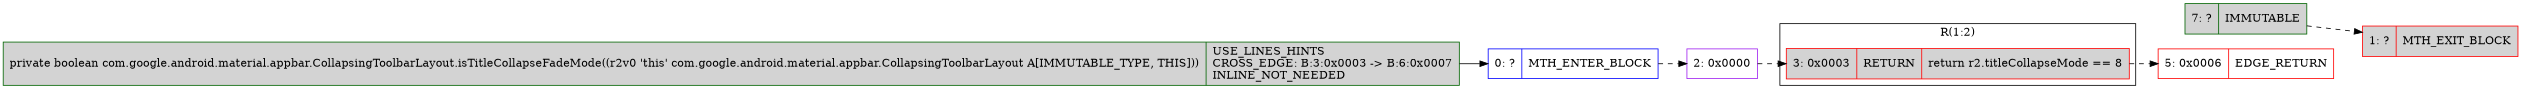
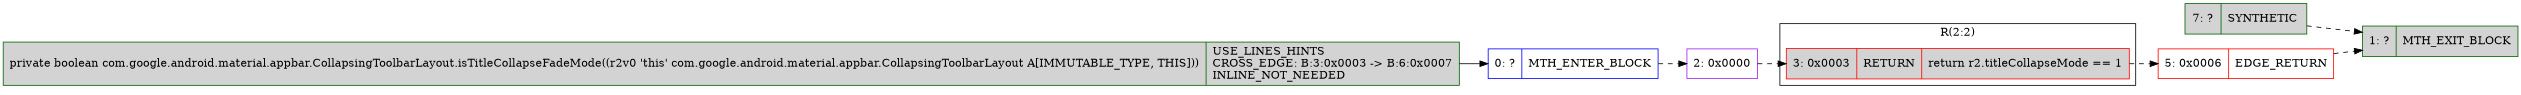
node "7: ?": text "IMMUTABLE" -> "SYNTHETIC"
cluster "R(1:2)": label "R(1:2)" -> "R(2:2)"
node "1: ?": color red -> darkgreen
edge "5: 0x0006" -> "1: ?": added
node "3: 0x0003": text "return r2.titleCollapseMode == 8" -> "return r2.titleCollapseMode == 1"
